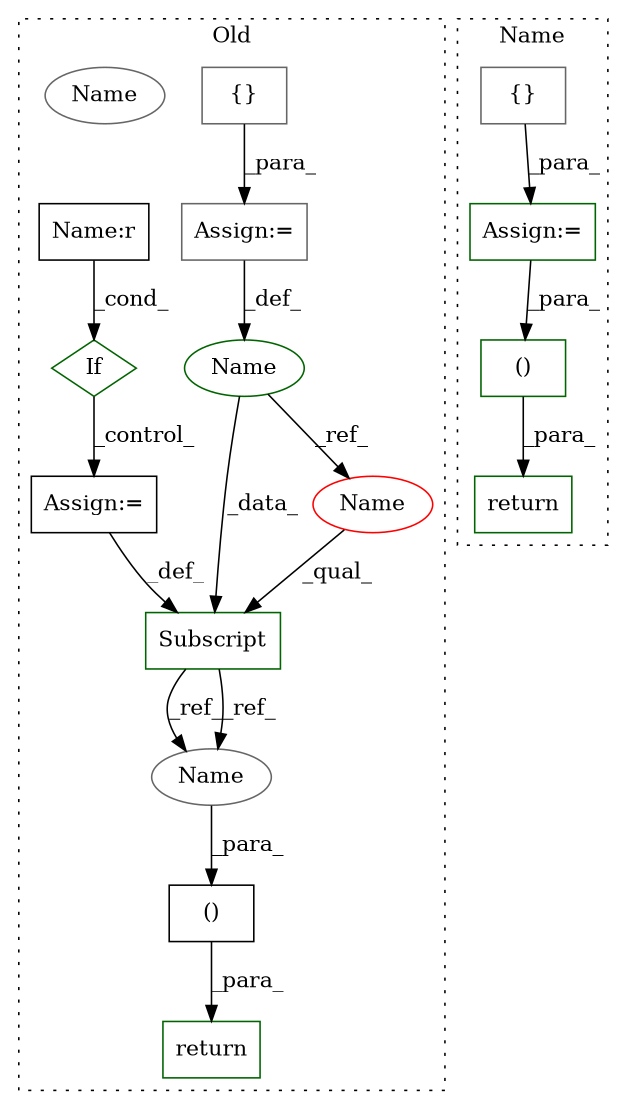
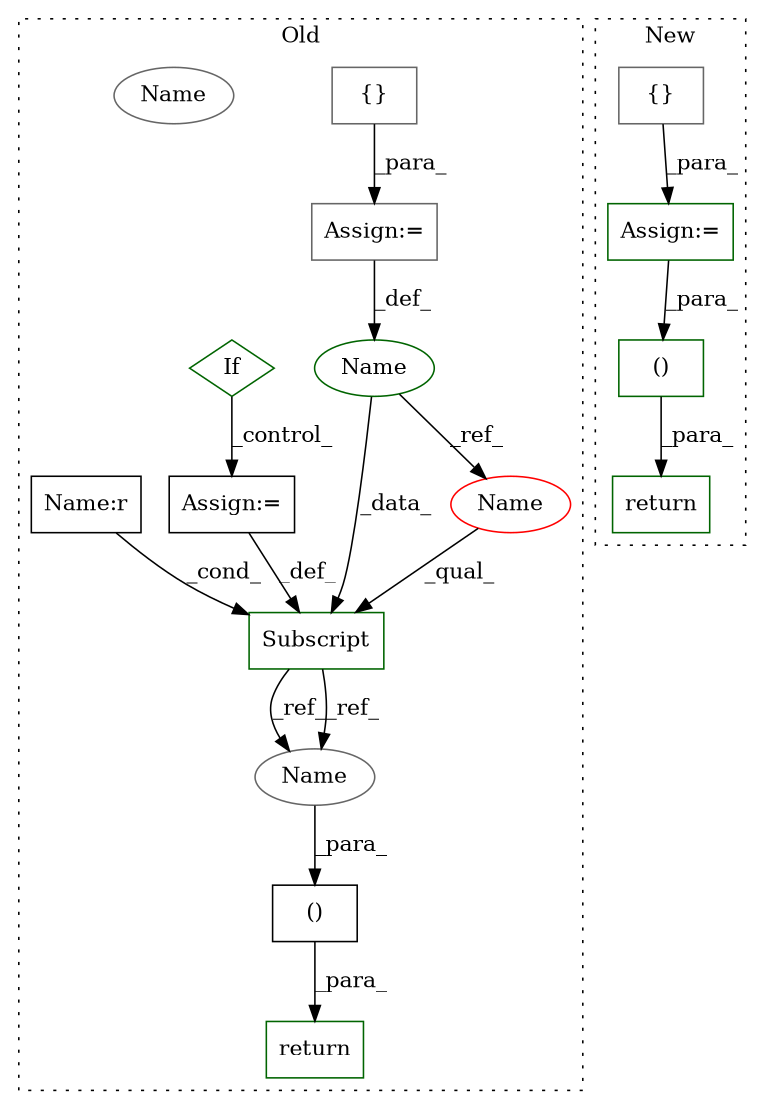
cluster "Name": label "Name" -> "New"
edge "Name:r" -> "If": now "Name:r" -> "Subscript"
